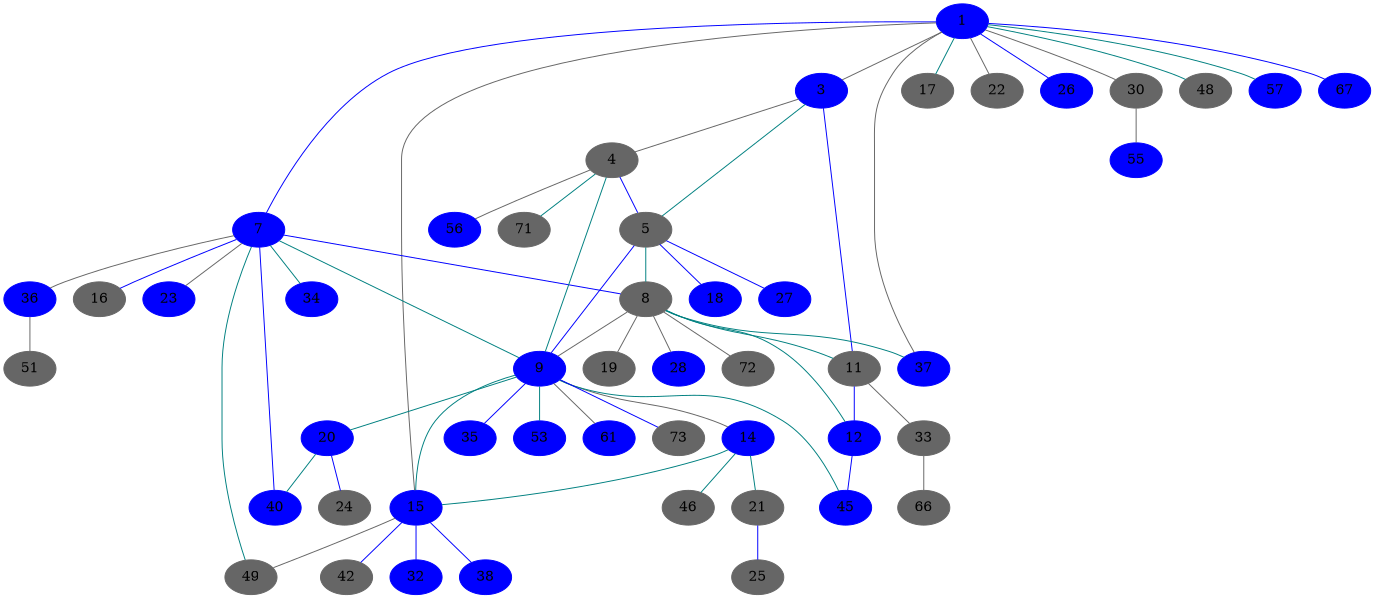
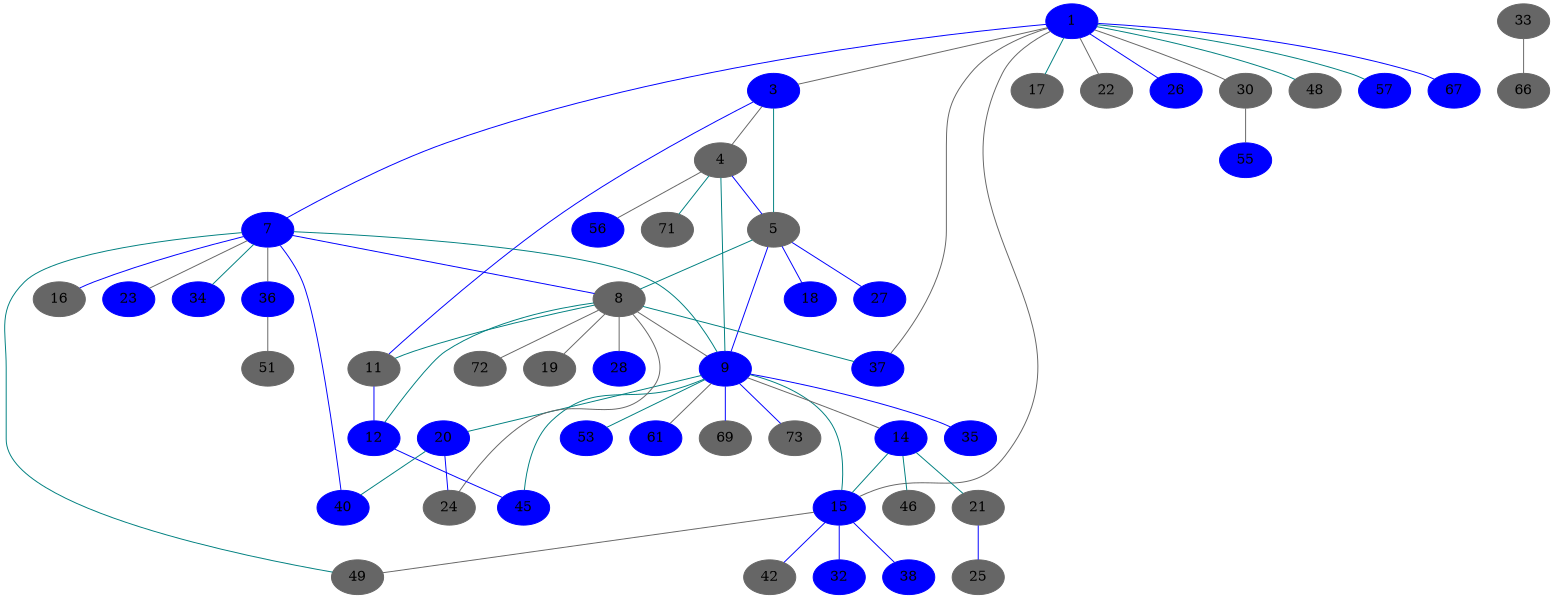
edge "11" -- "33": removed
edge "8" -- "24": added
node "69": added
